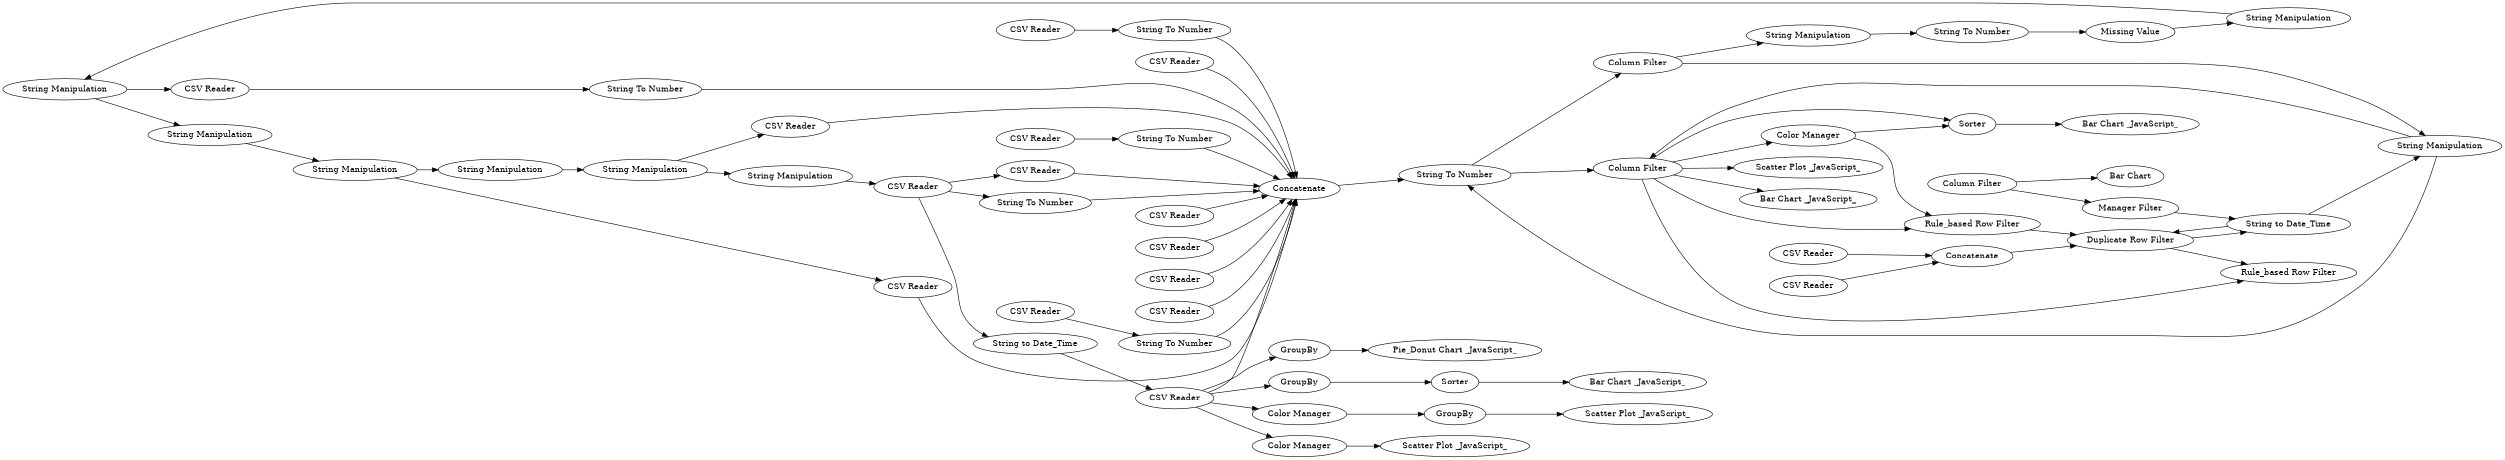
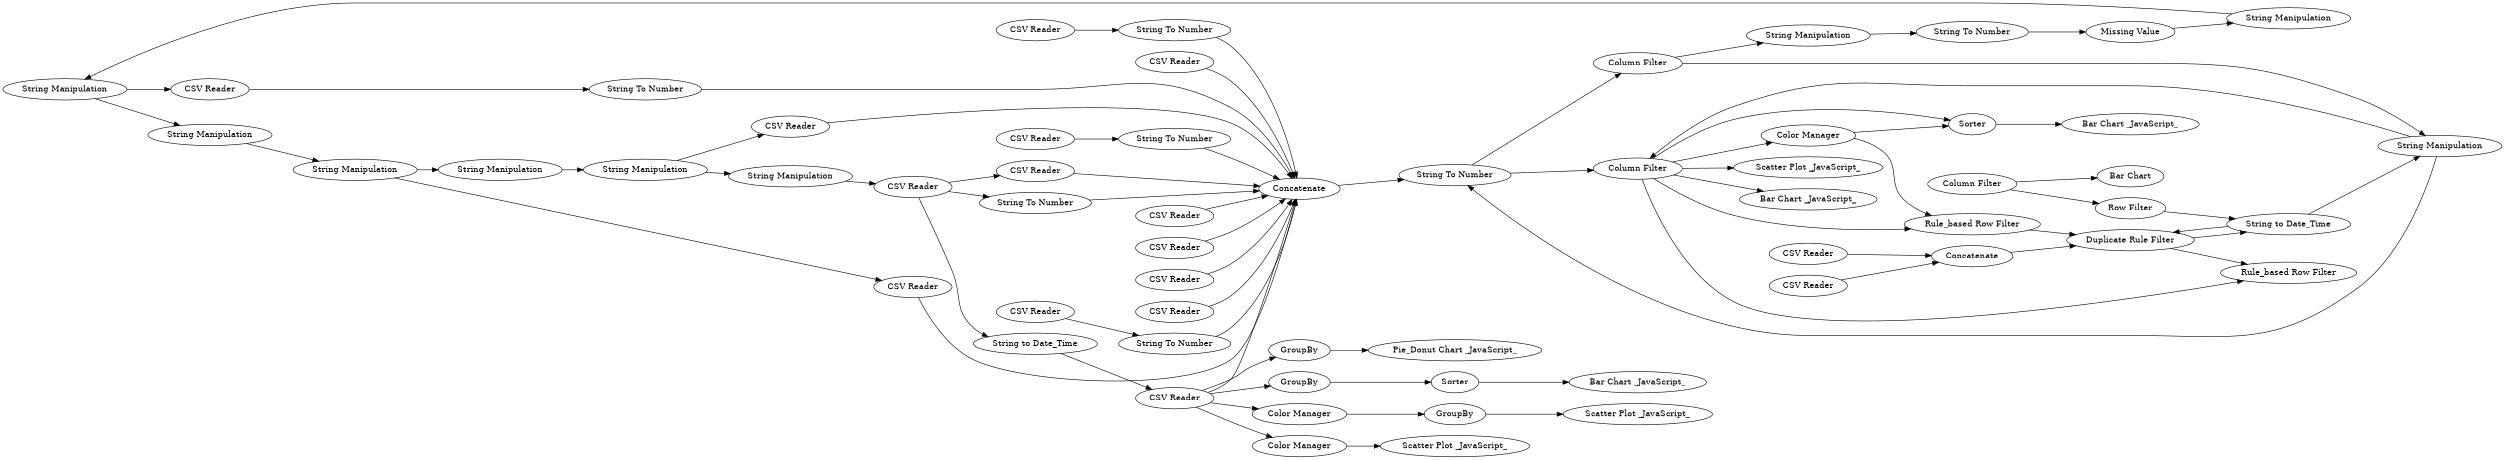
node "Manager Filter": label "Manager Filter" -> "Row Filter"
node "Duplicate Row Filter": label "Duplicate Row Filter" -> "Duplicate Rule Filter"
